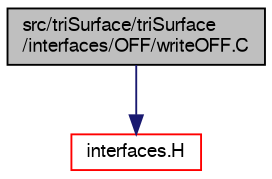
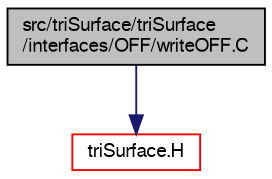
node "interfaces.H": label "interfaces.H" -> "triSurface.H"
